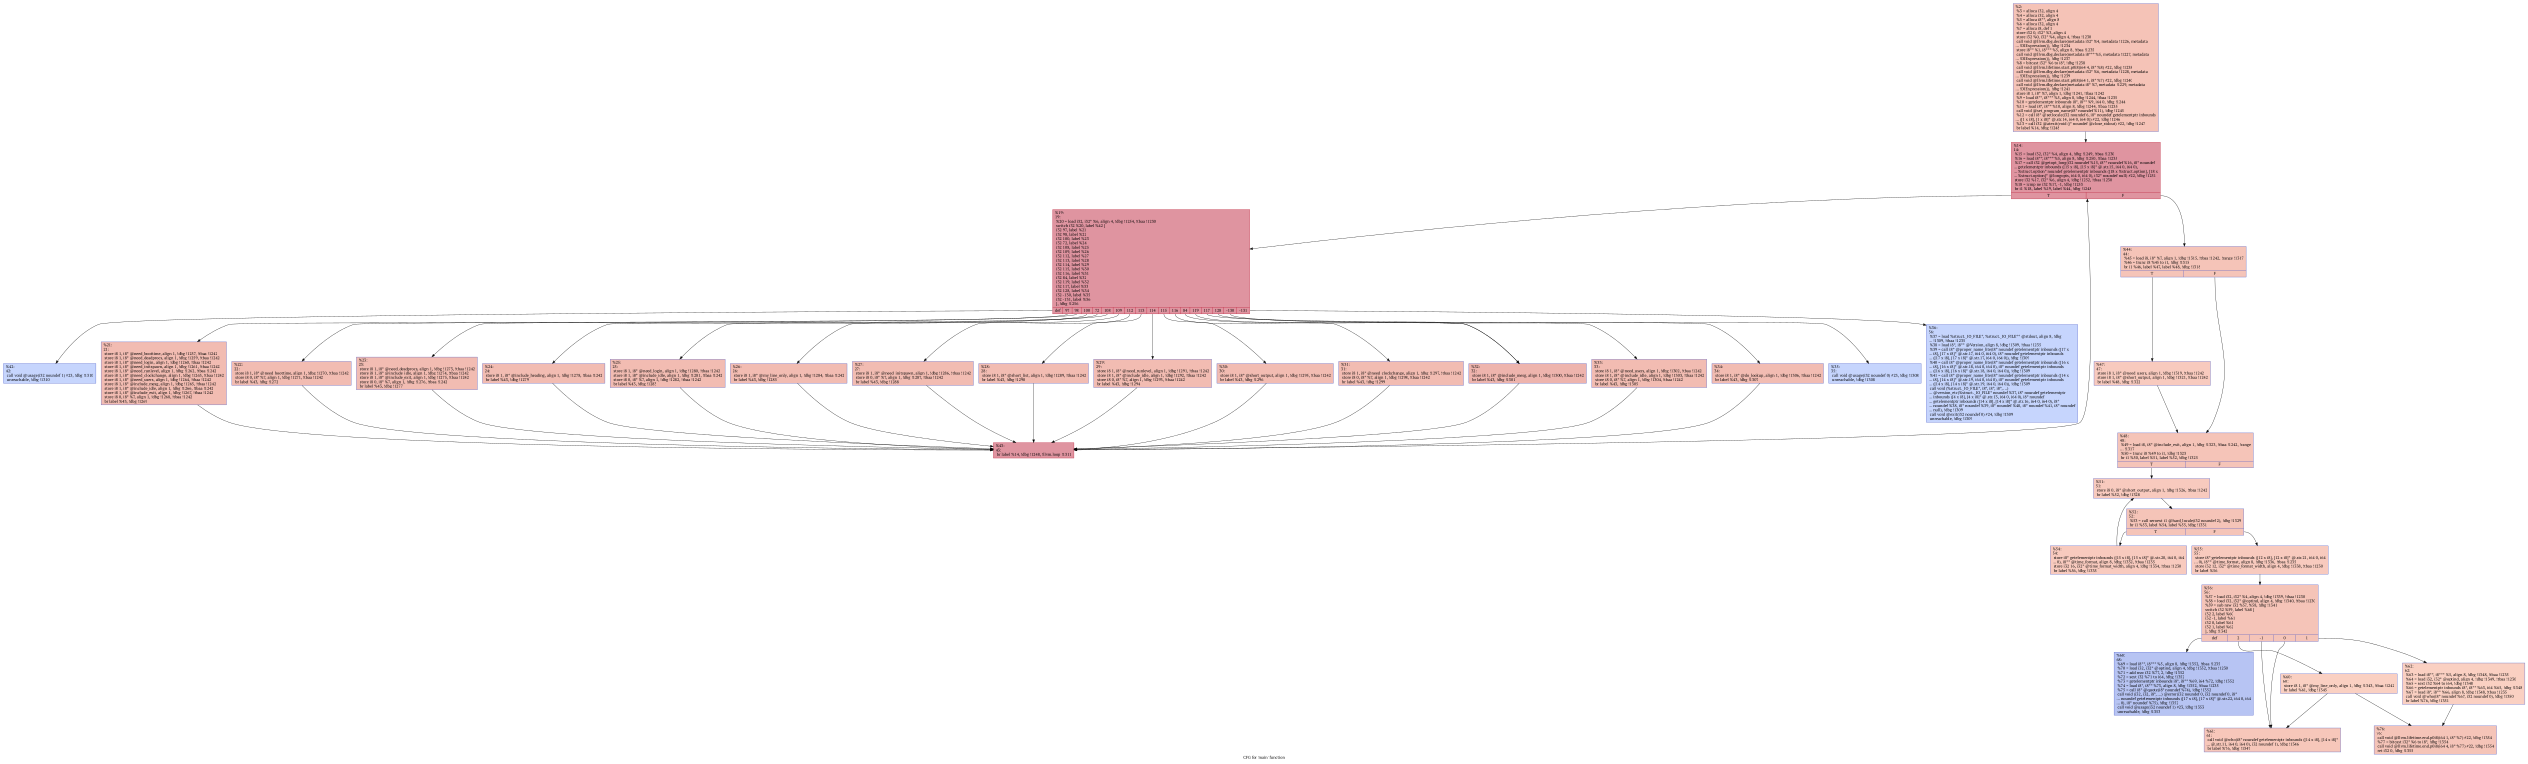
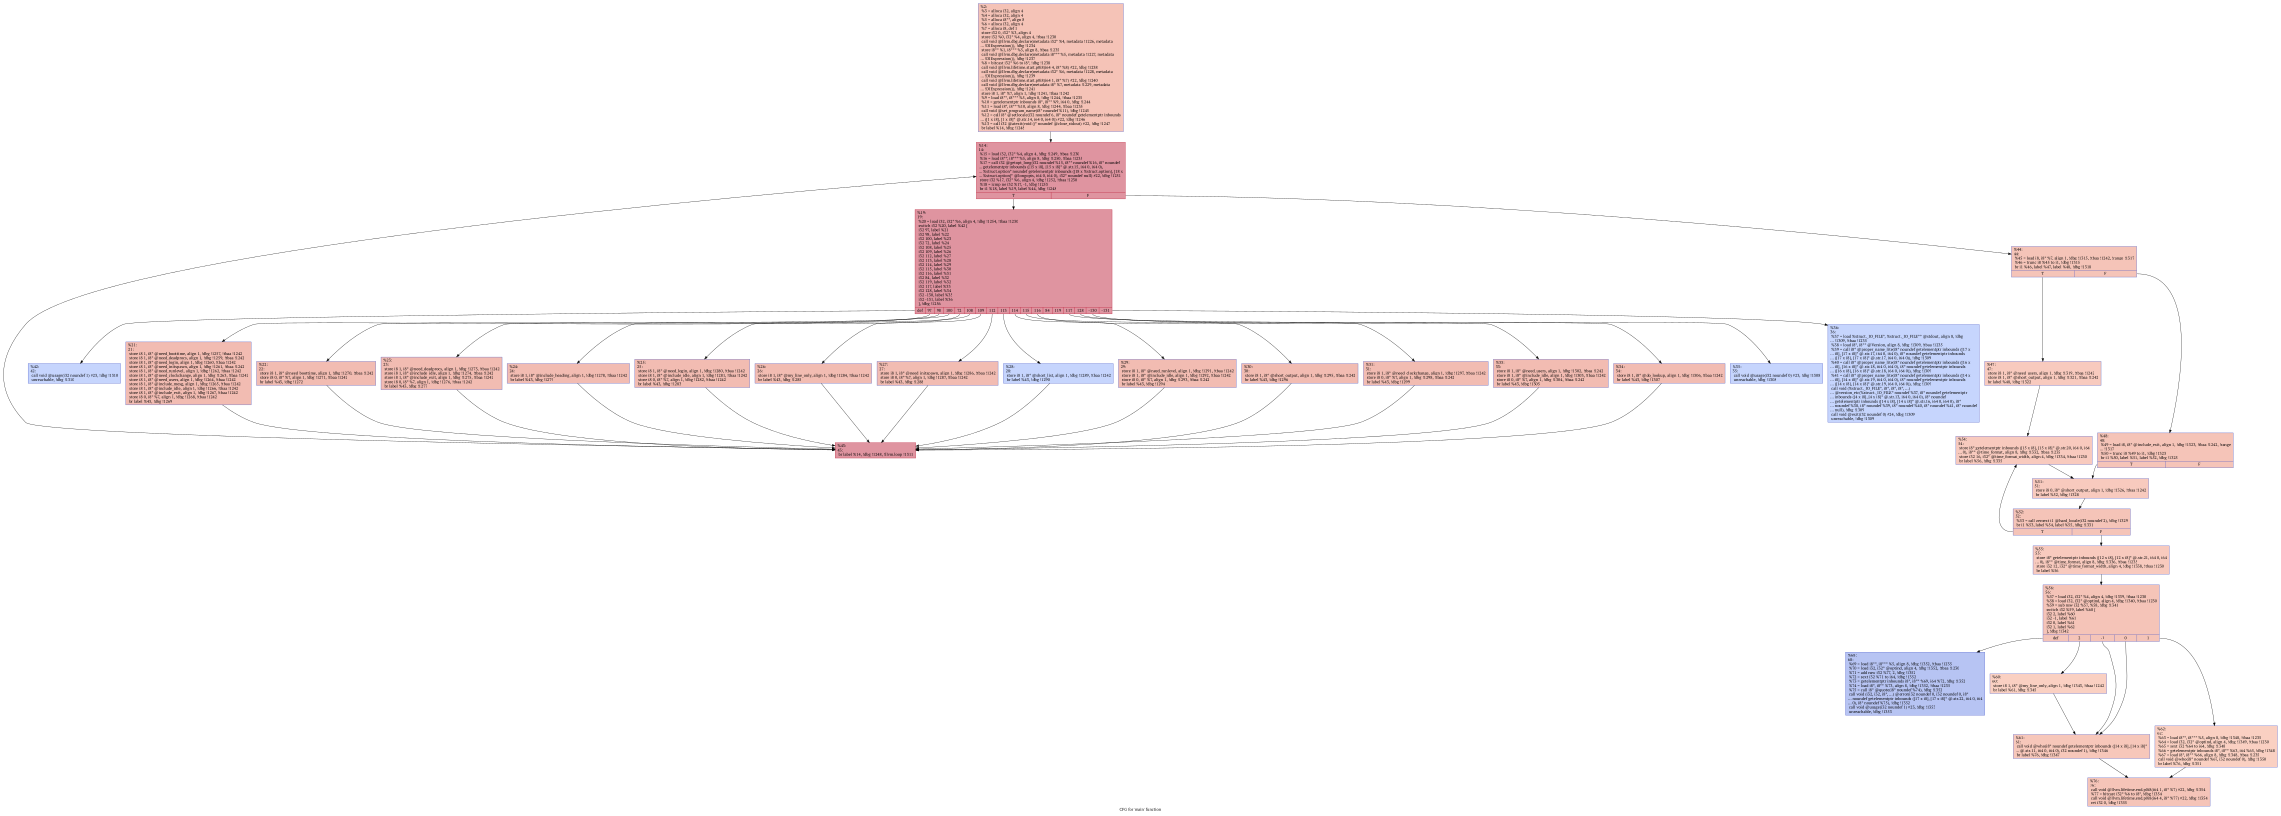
node "%28:": fillcolor #e1675170 -> #7ea1fa70
node "%32:": removed
edge "%47:" -> "%48:": now "%47:" -> "%54:"
edge "%60:" -> "%76:": now "%61:" -> "%76:"
